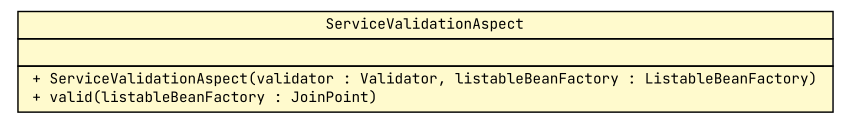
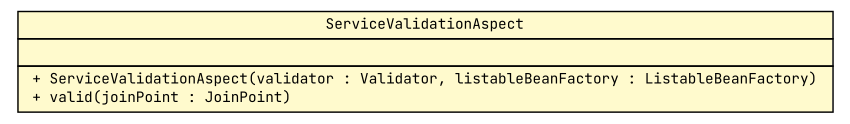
node "ServiceValidationAspect": text "+ valid(listableBeanFactory : JoinPoint)" -> "+ valid(joinPoint : JoinPoint)"
